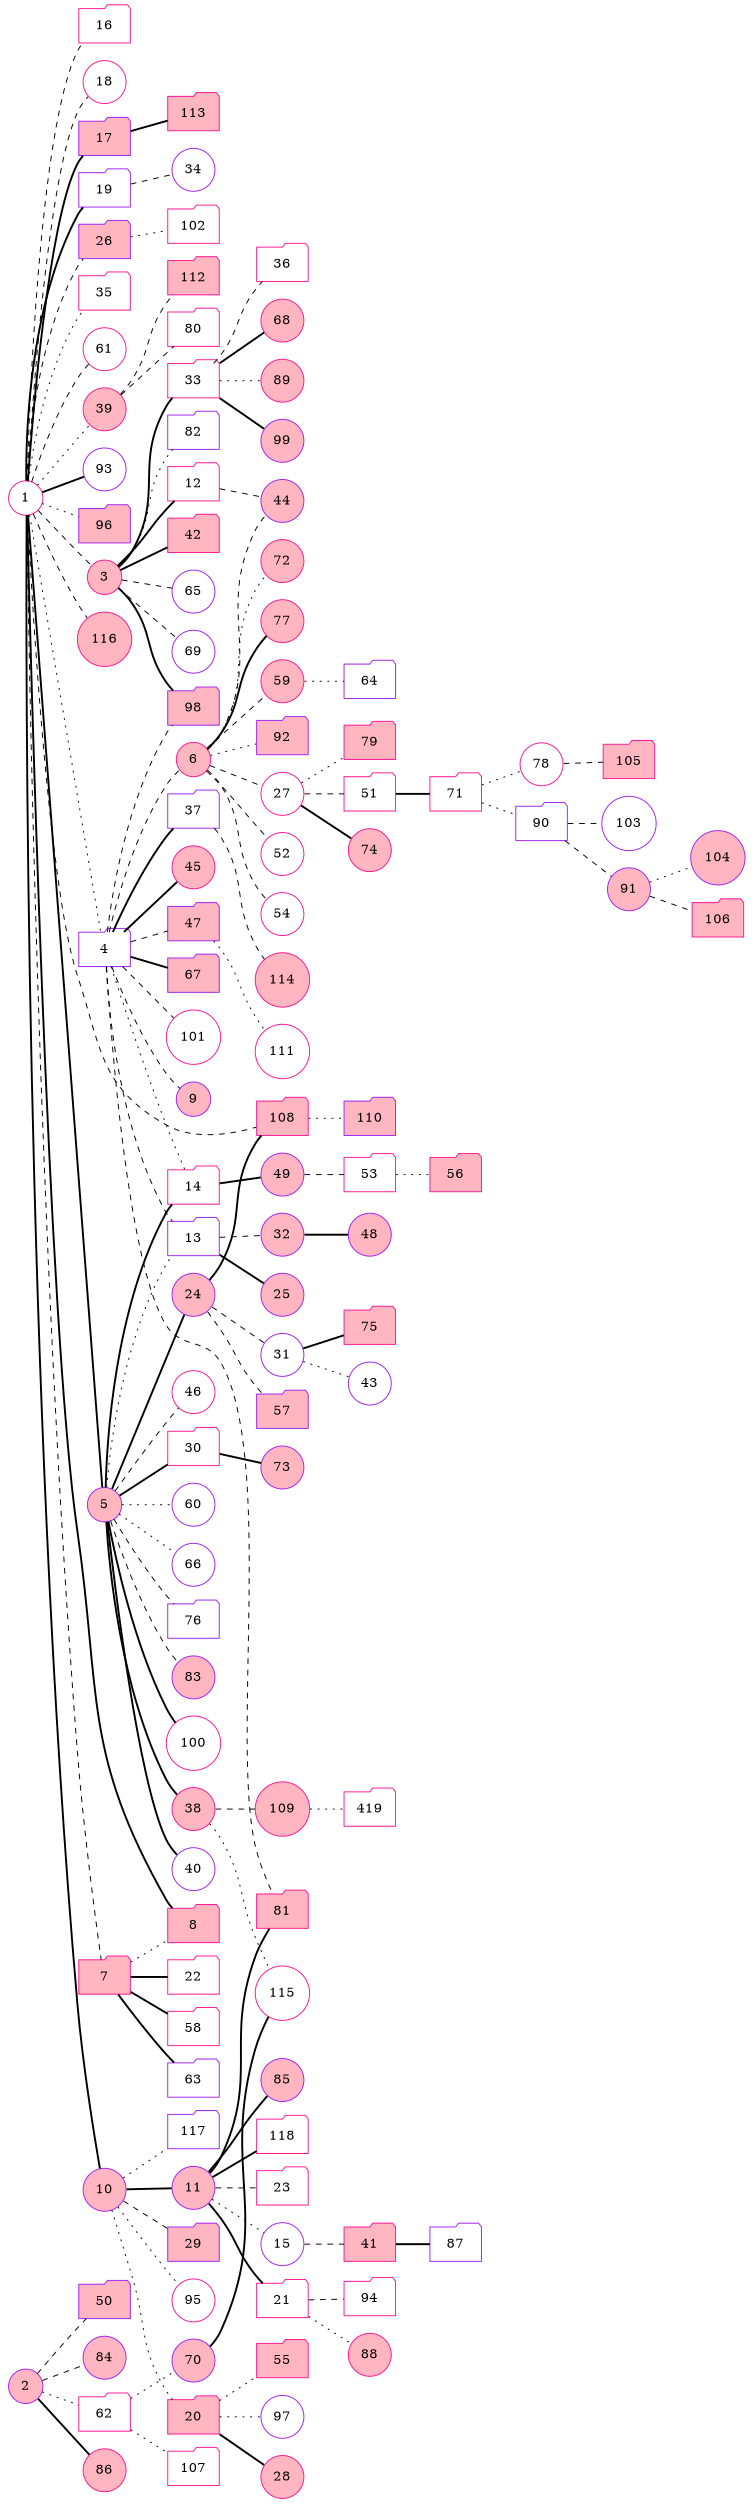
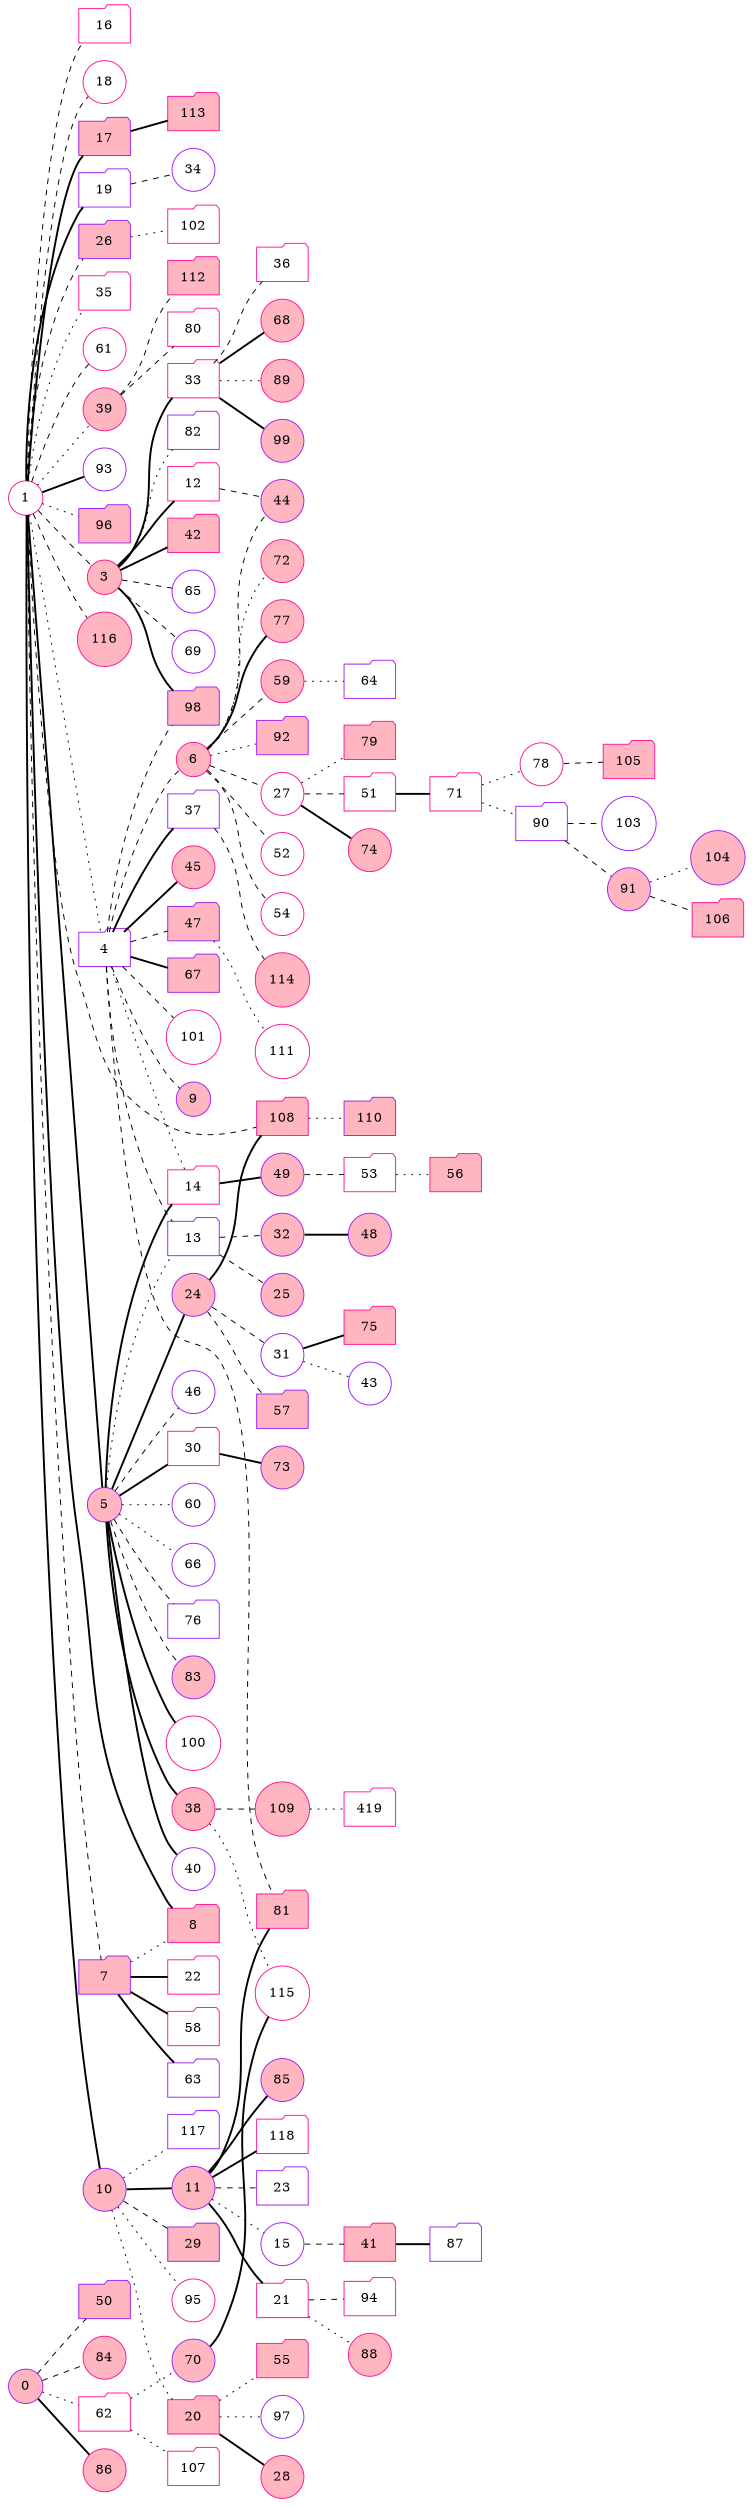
edge "13" -- "25": style bold -> dashed
node "46": color deeppink -> purple
node "7": color deeppink -> purple
node "23": color deeppink -> purple
node "84": color purple -> deeppink
node "2": label "2" -> "0"
